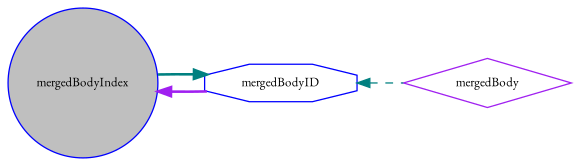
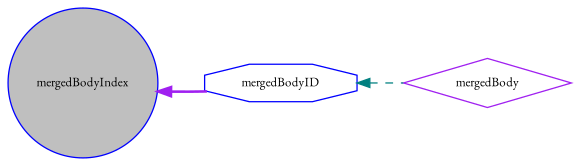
edge "mergedBodyIndex" -> "mergedBodyID": removed
